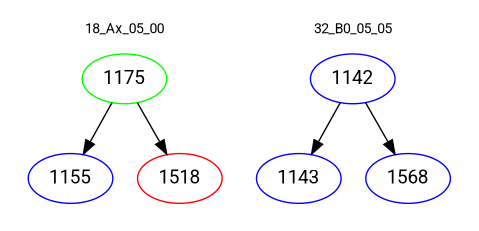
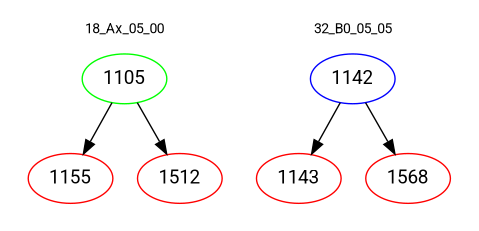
node "1175": label "1175" -> "1105"
node "1155": color blue -> red
node "1518": label "1518" -> "1512"
node "1143": color blue -> red
node "1568": color blue -> red
